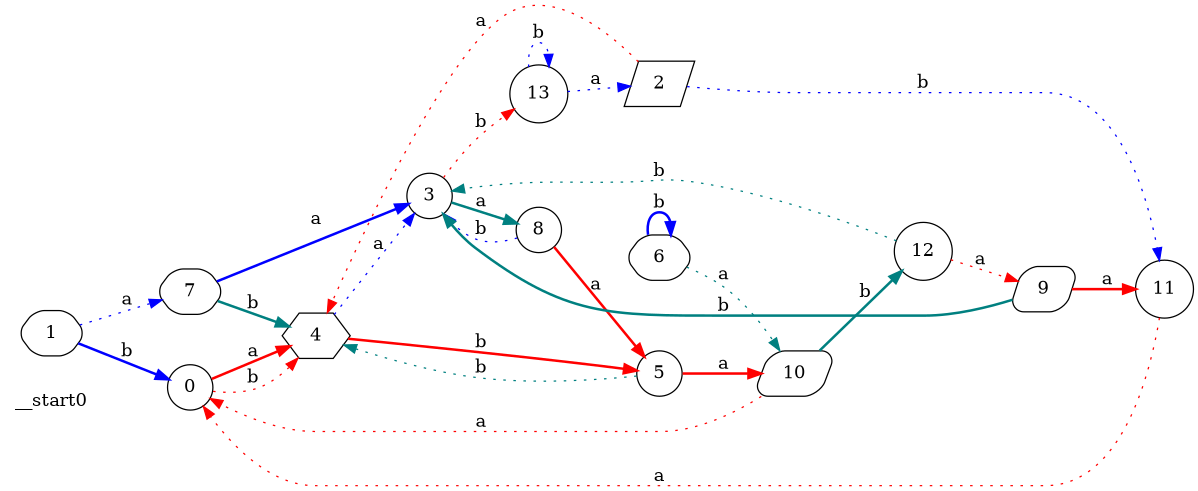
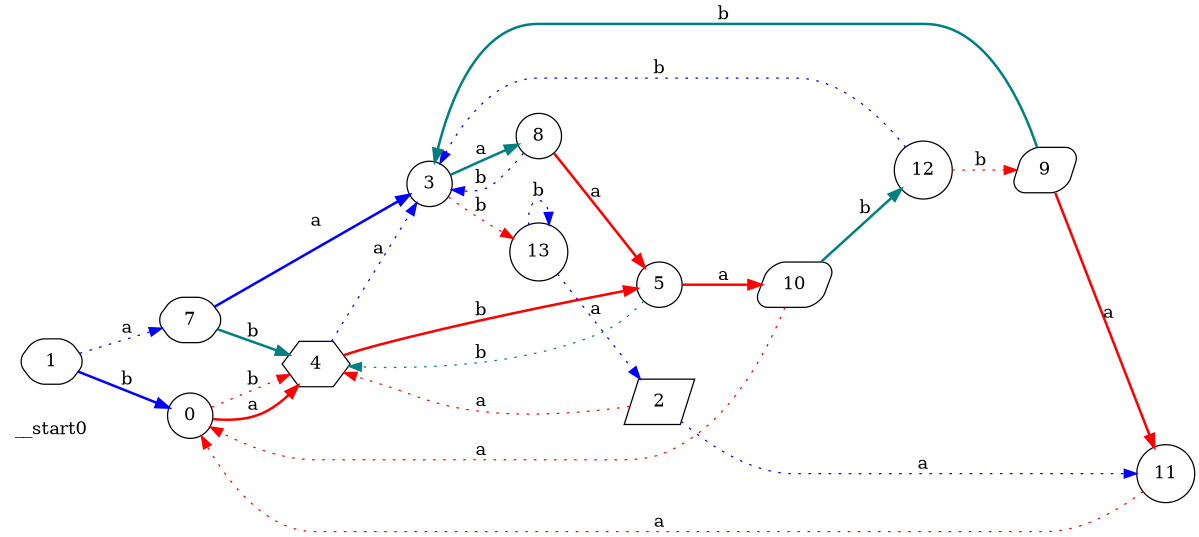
edge "2" -> "11": label "b" -> "a"
edge "12" -> "3": color teal -> blue
node "6": removed
edge "12" -> "9": label "a" -> "b"
